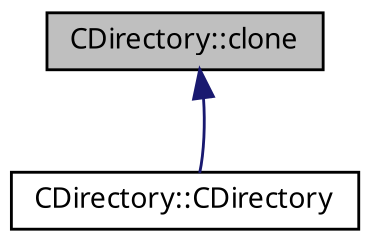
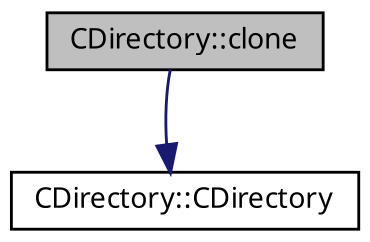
edge "CDirectory::CDirectory" -> "CDirectory::clone": reversed
